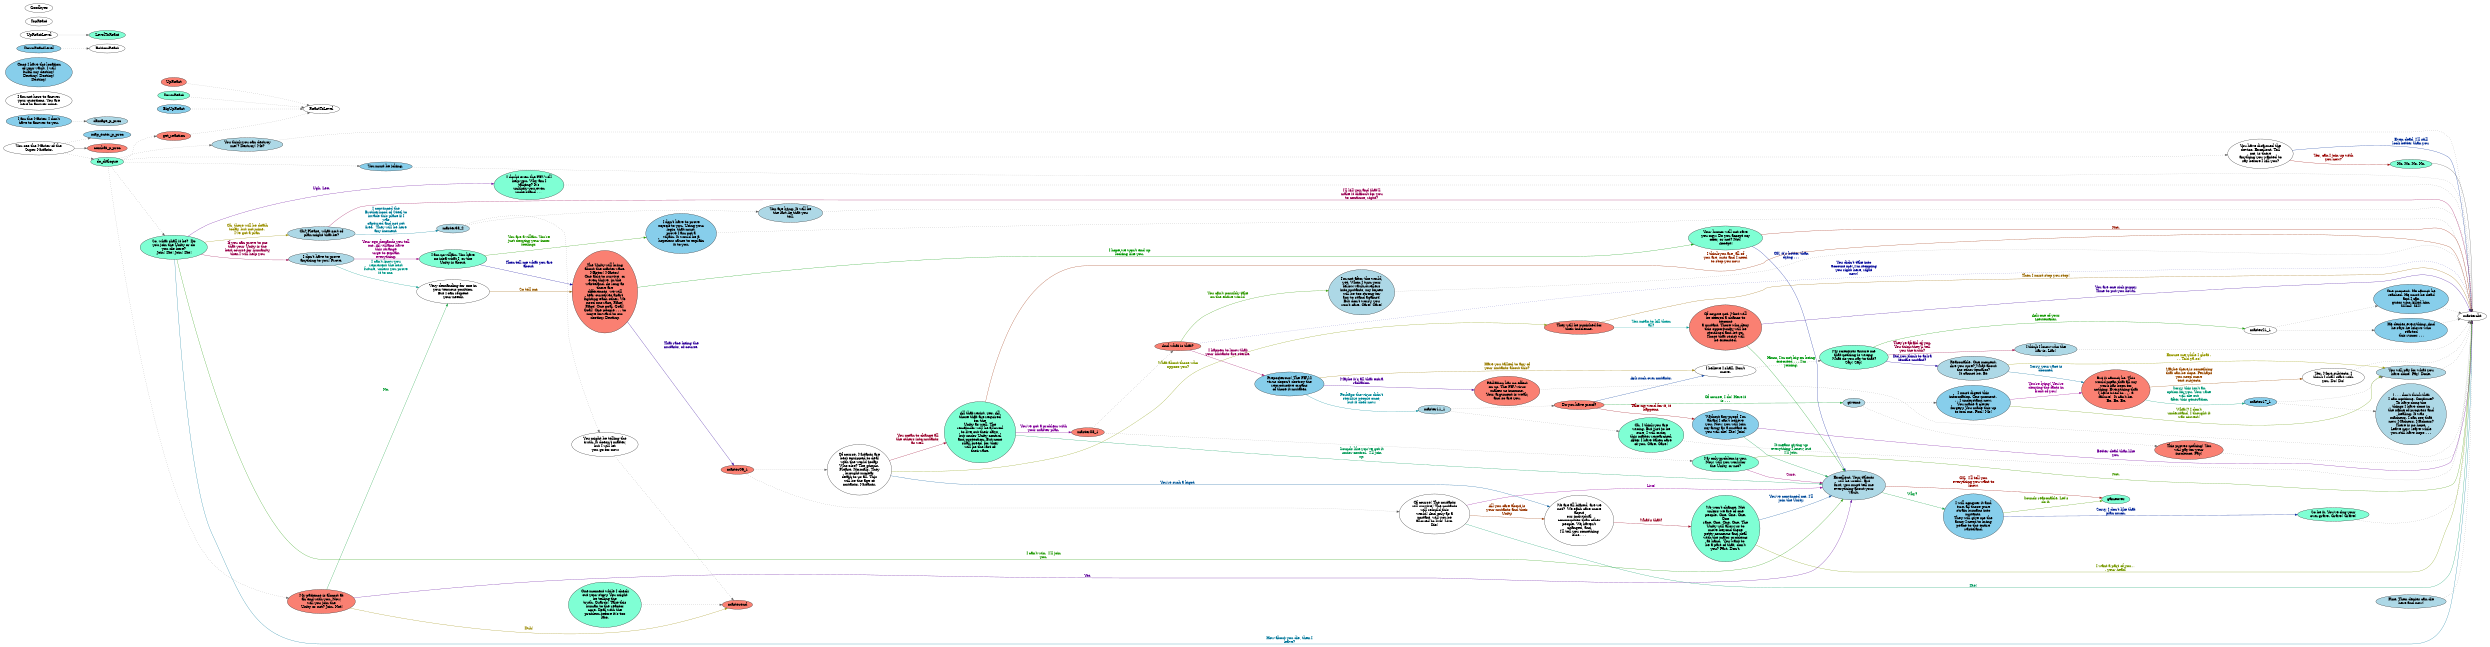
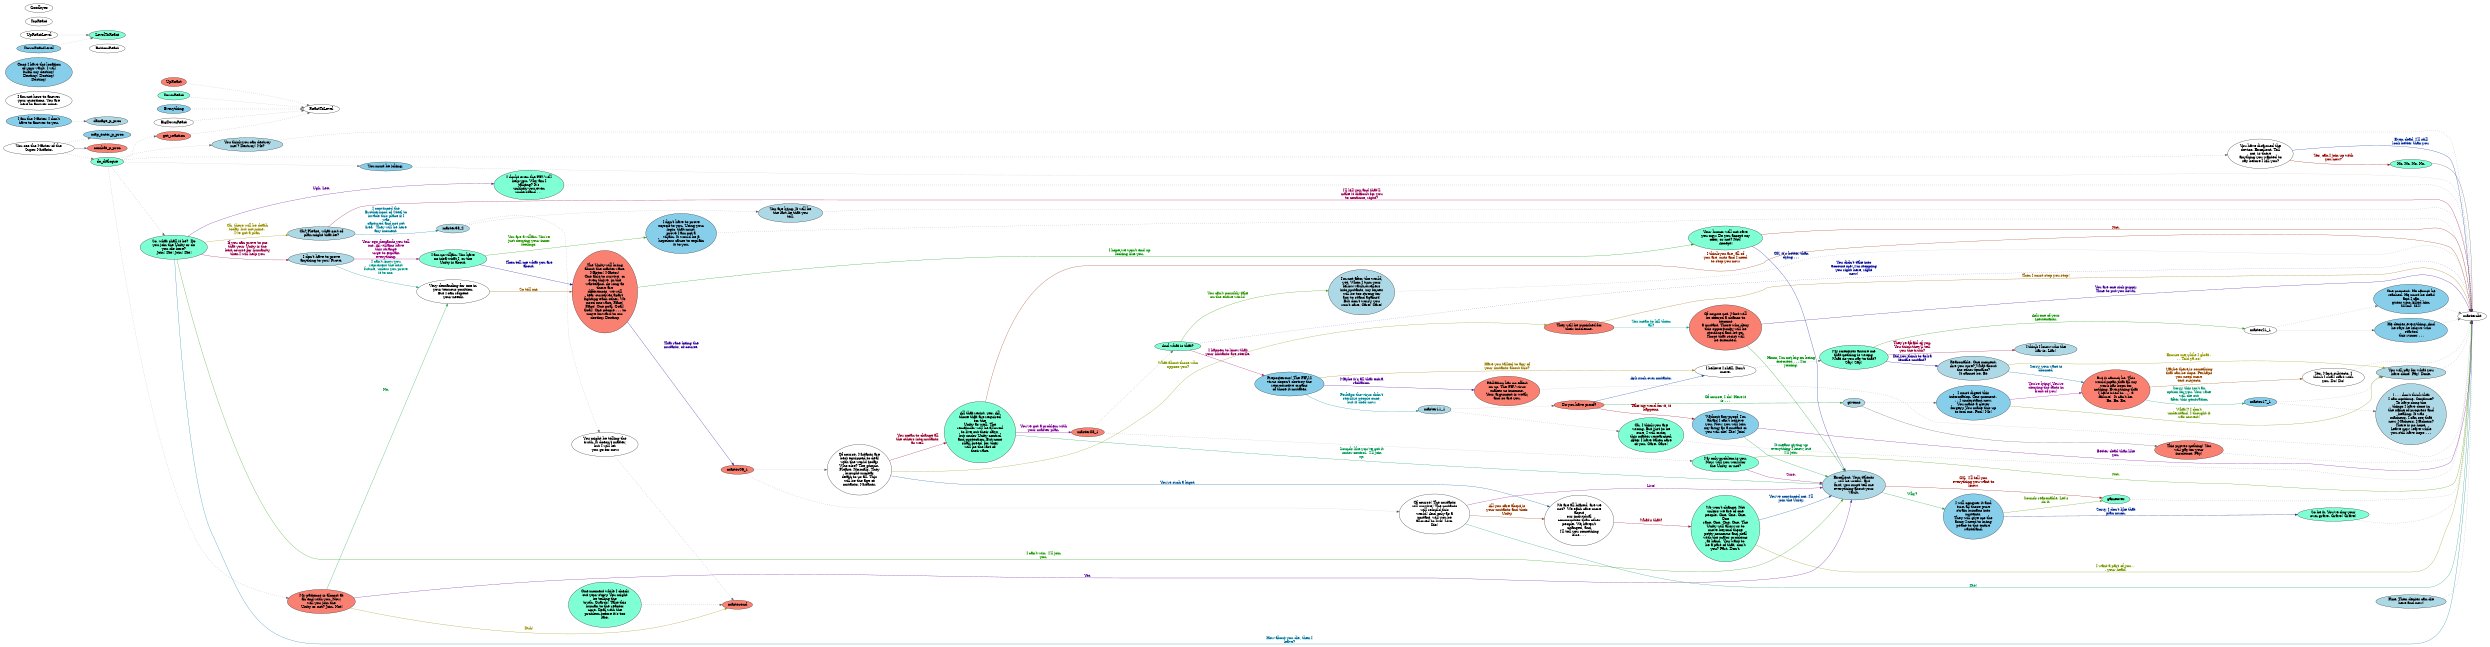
edge "DownReactLevel" -> "BottomReact": now "DownReactLevel" -> "LevelToReact"
node "BigUpReact": label "BigUpReact" -> "Everything"
node "BigDownReact": added
node "And what is that?": fillcolor salmon -> aquamarine
edge "I think I know who the liar is. Liar!" -> "mastercbt": now "gameover" -> "mastercbt"
edge "giveme" -> "This proves nothing! You will pay for your insolence. Pay!": style dotted -> solid
